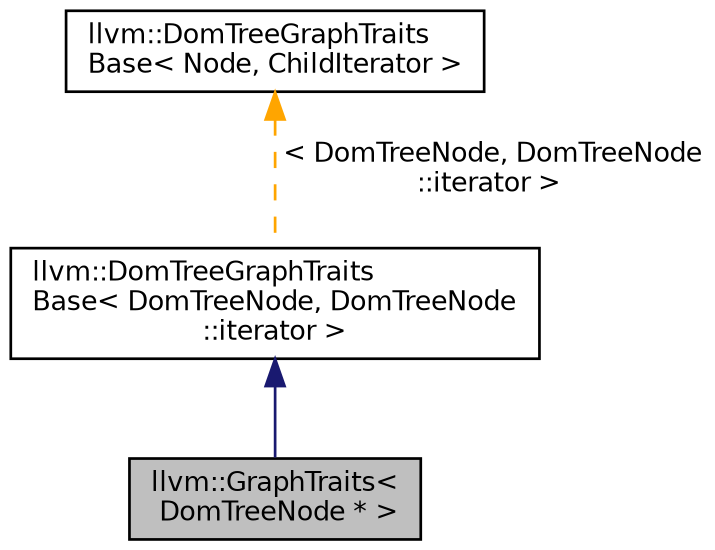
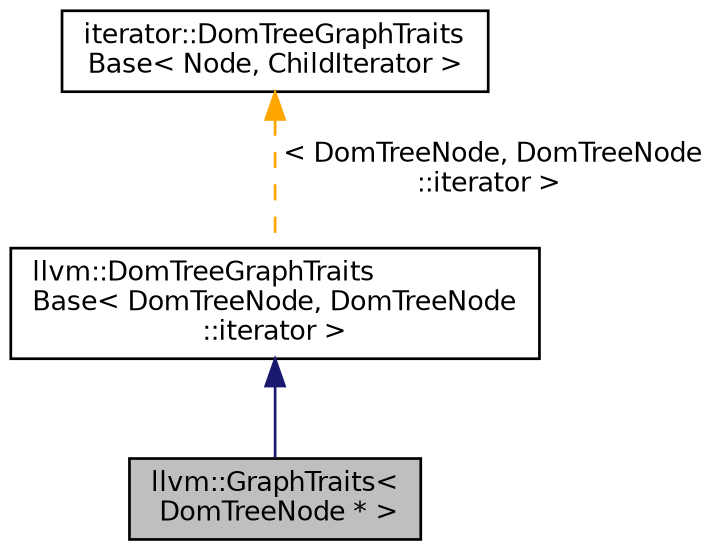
node "llvm::DomTreeGraphTraits Base< Node, ChildIterator >": label "llvm::DomTreeGraphTraits Base< Node, ChildIterator >" -> "iterator::DomTreeGraphTraits Base< Node, ChildIterator >"
